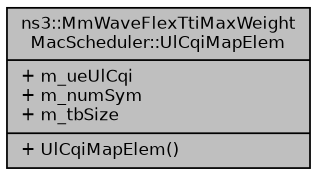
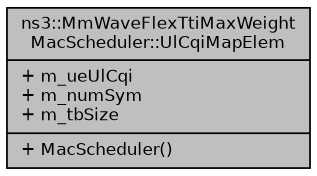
node "ns3::MmWaveFlexTtiMaxWeight": text "+ UlCqiMapElem()" -> "+ MacScheduler()"
